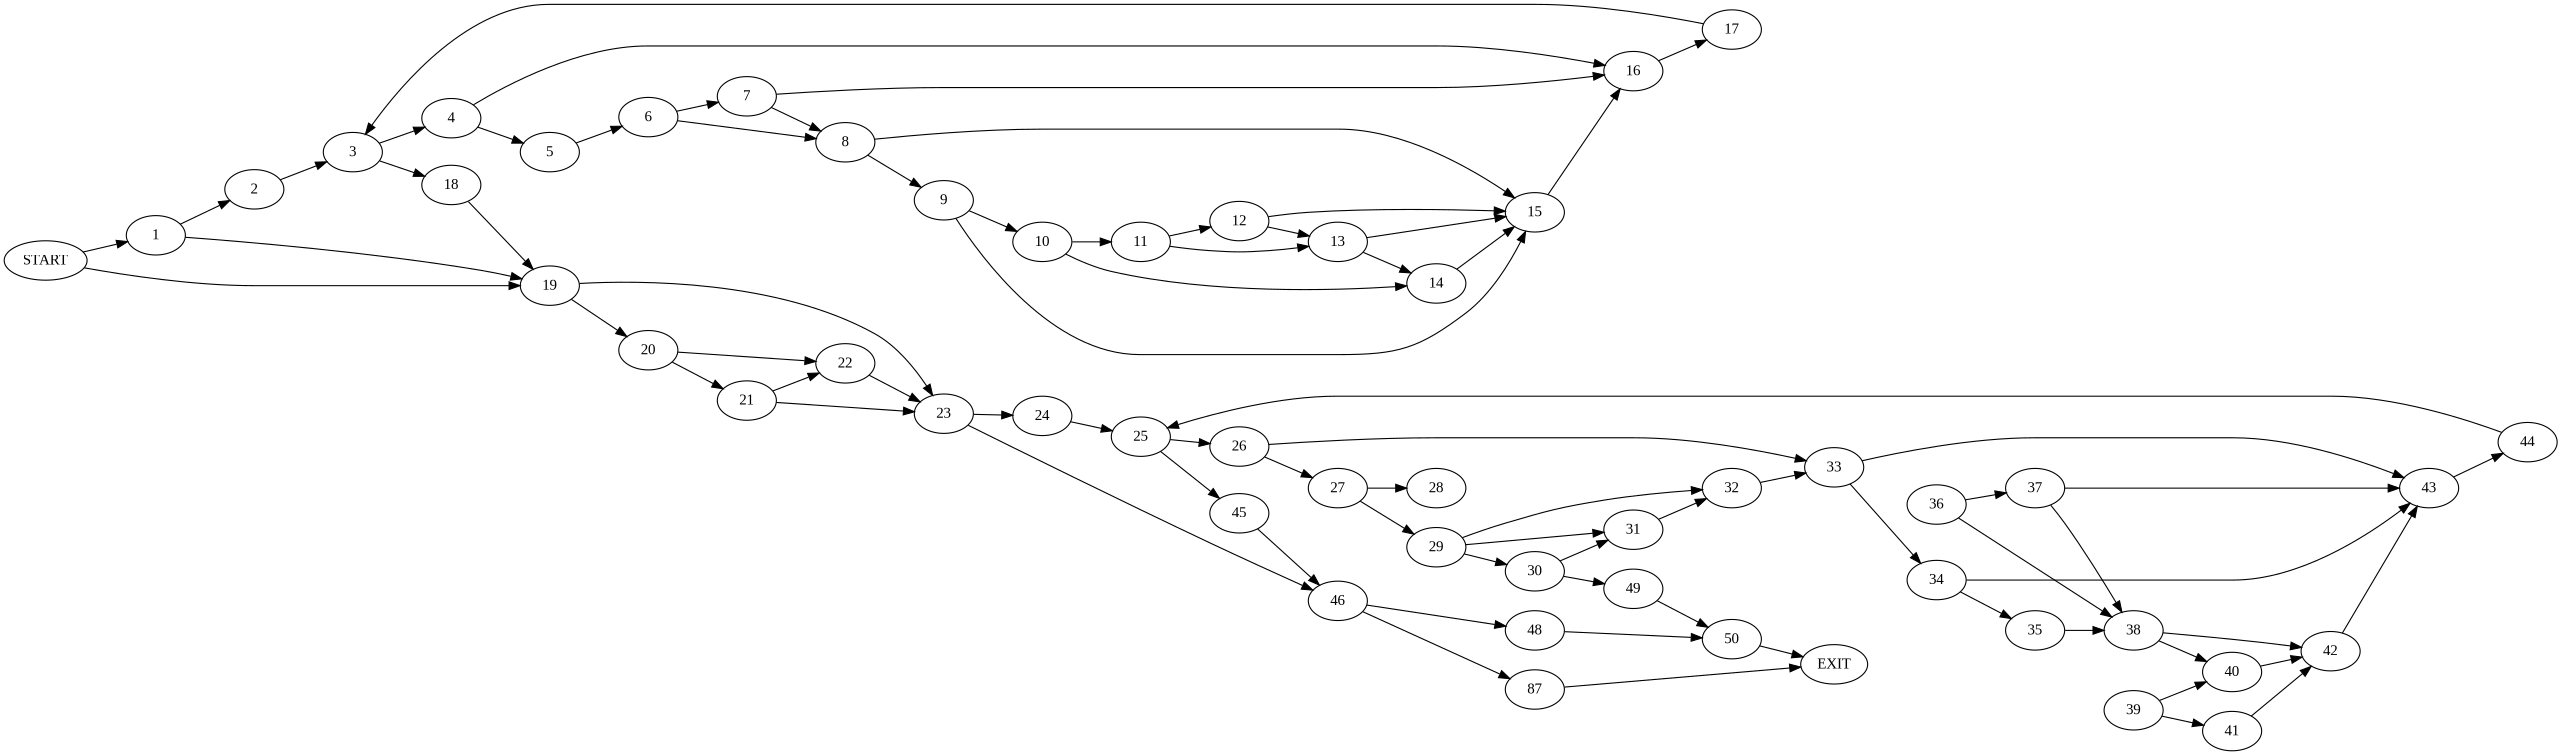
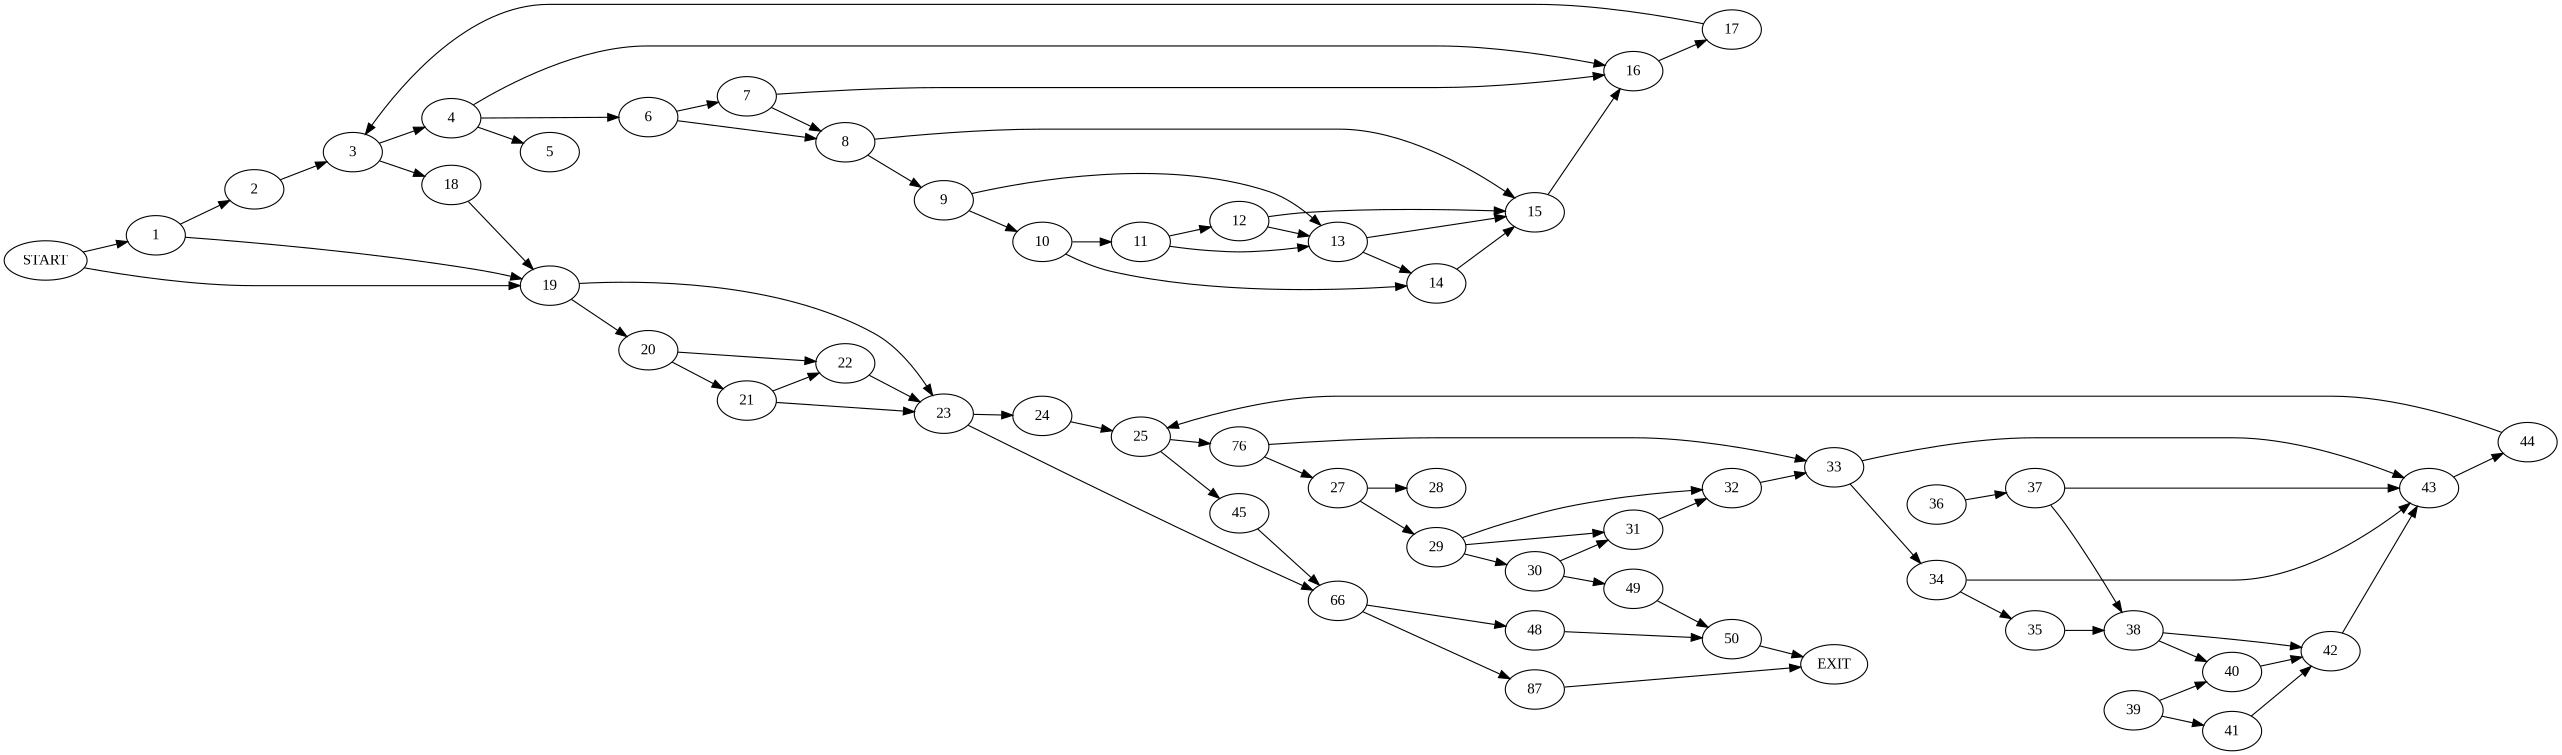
edge "5" -> "6": now "4" -> "6"
edge "9" -> "15": now "9" -> "13"
node "26": label "26" -> "76"
edge "36" -> "38": removed
node "46": label "46" -> "66"
